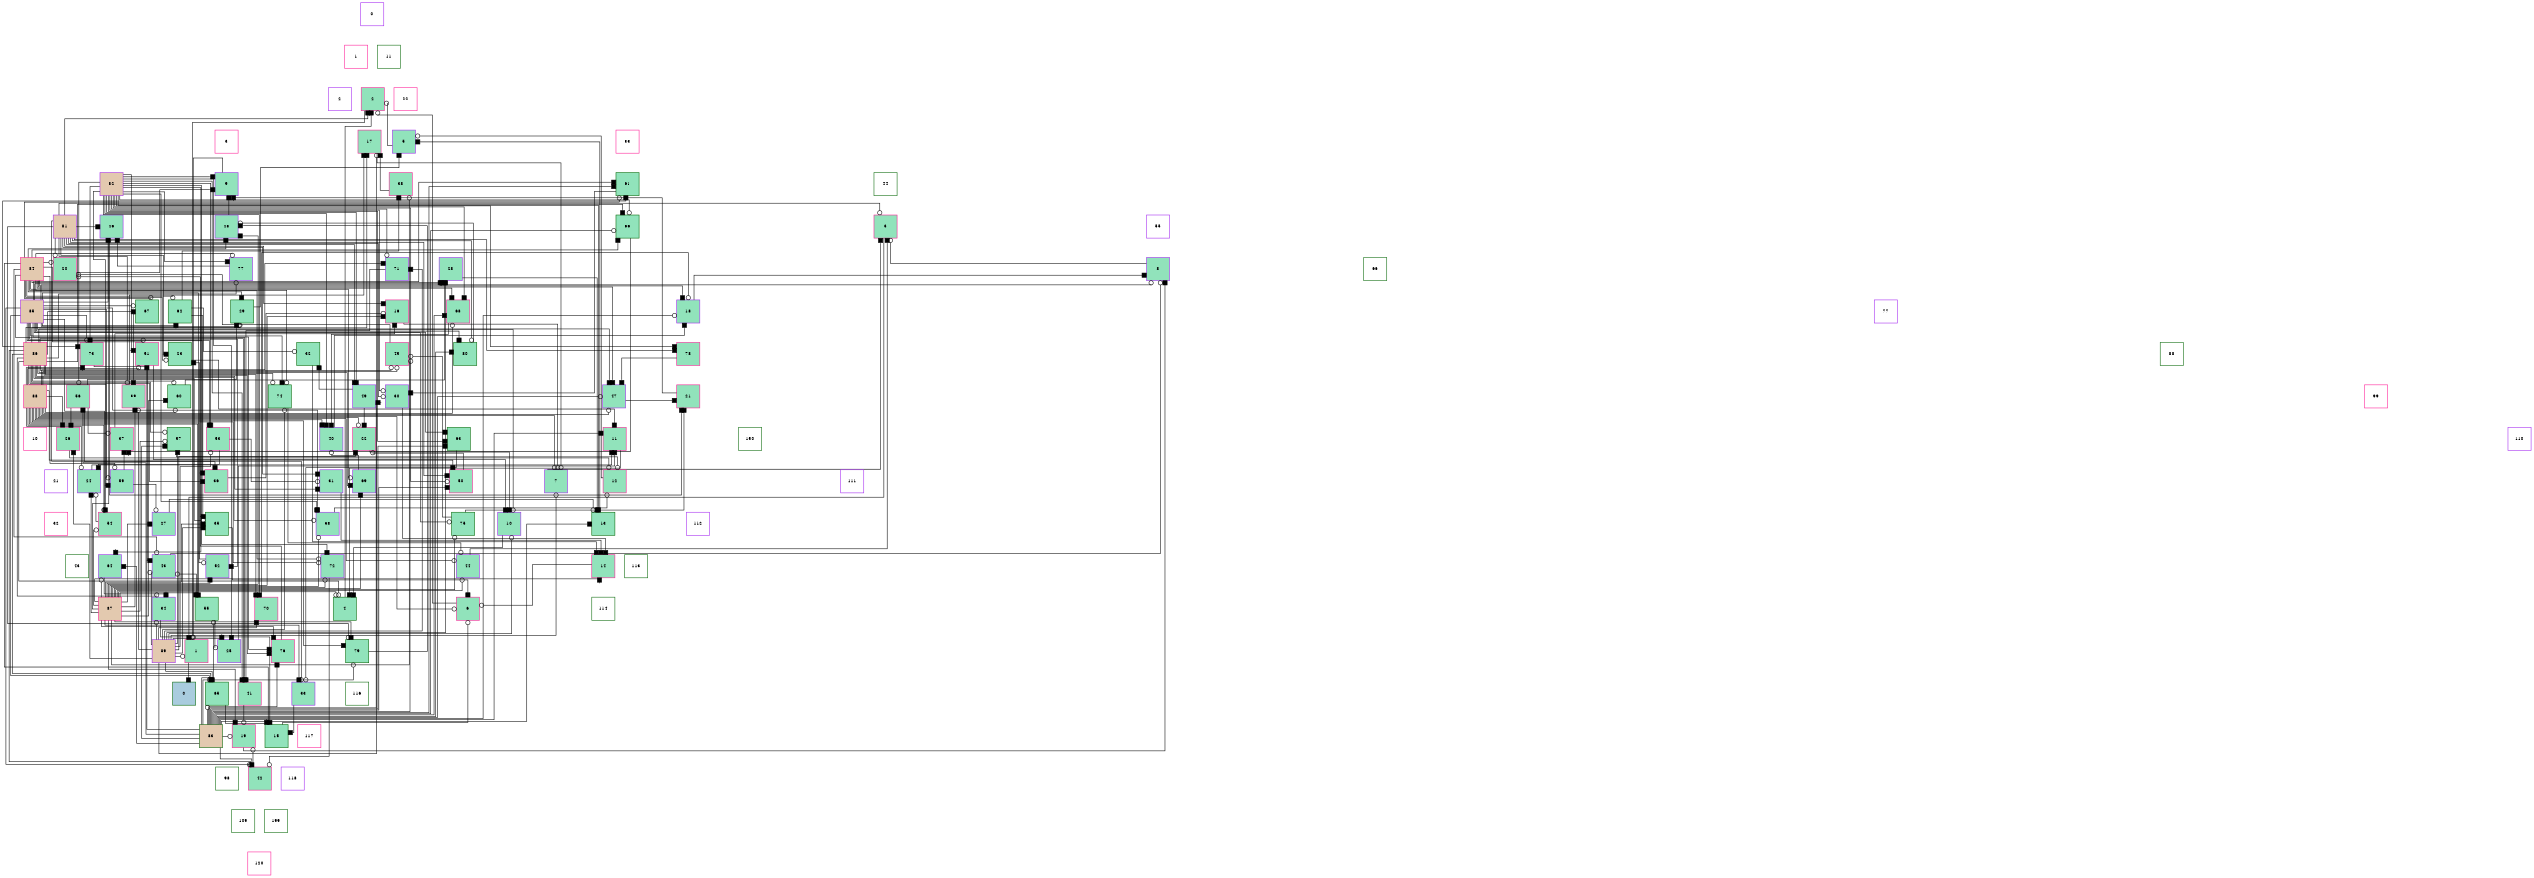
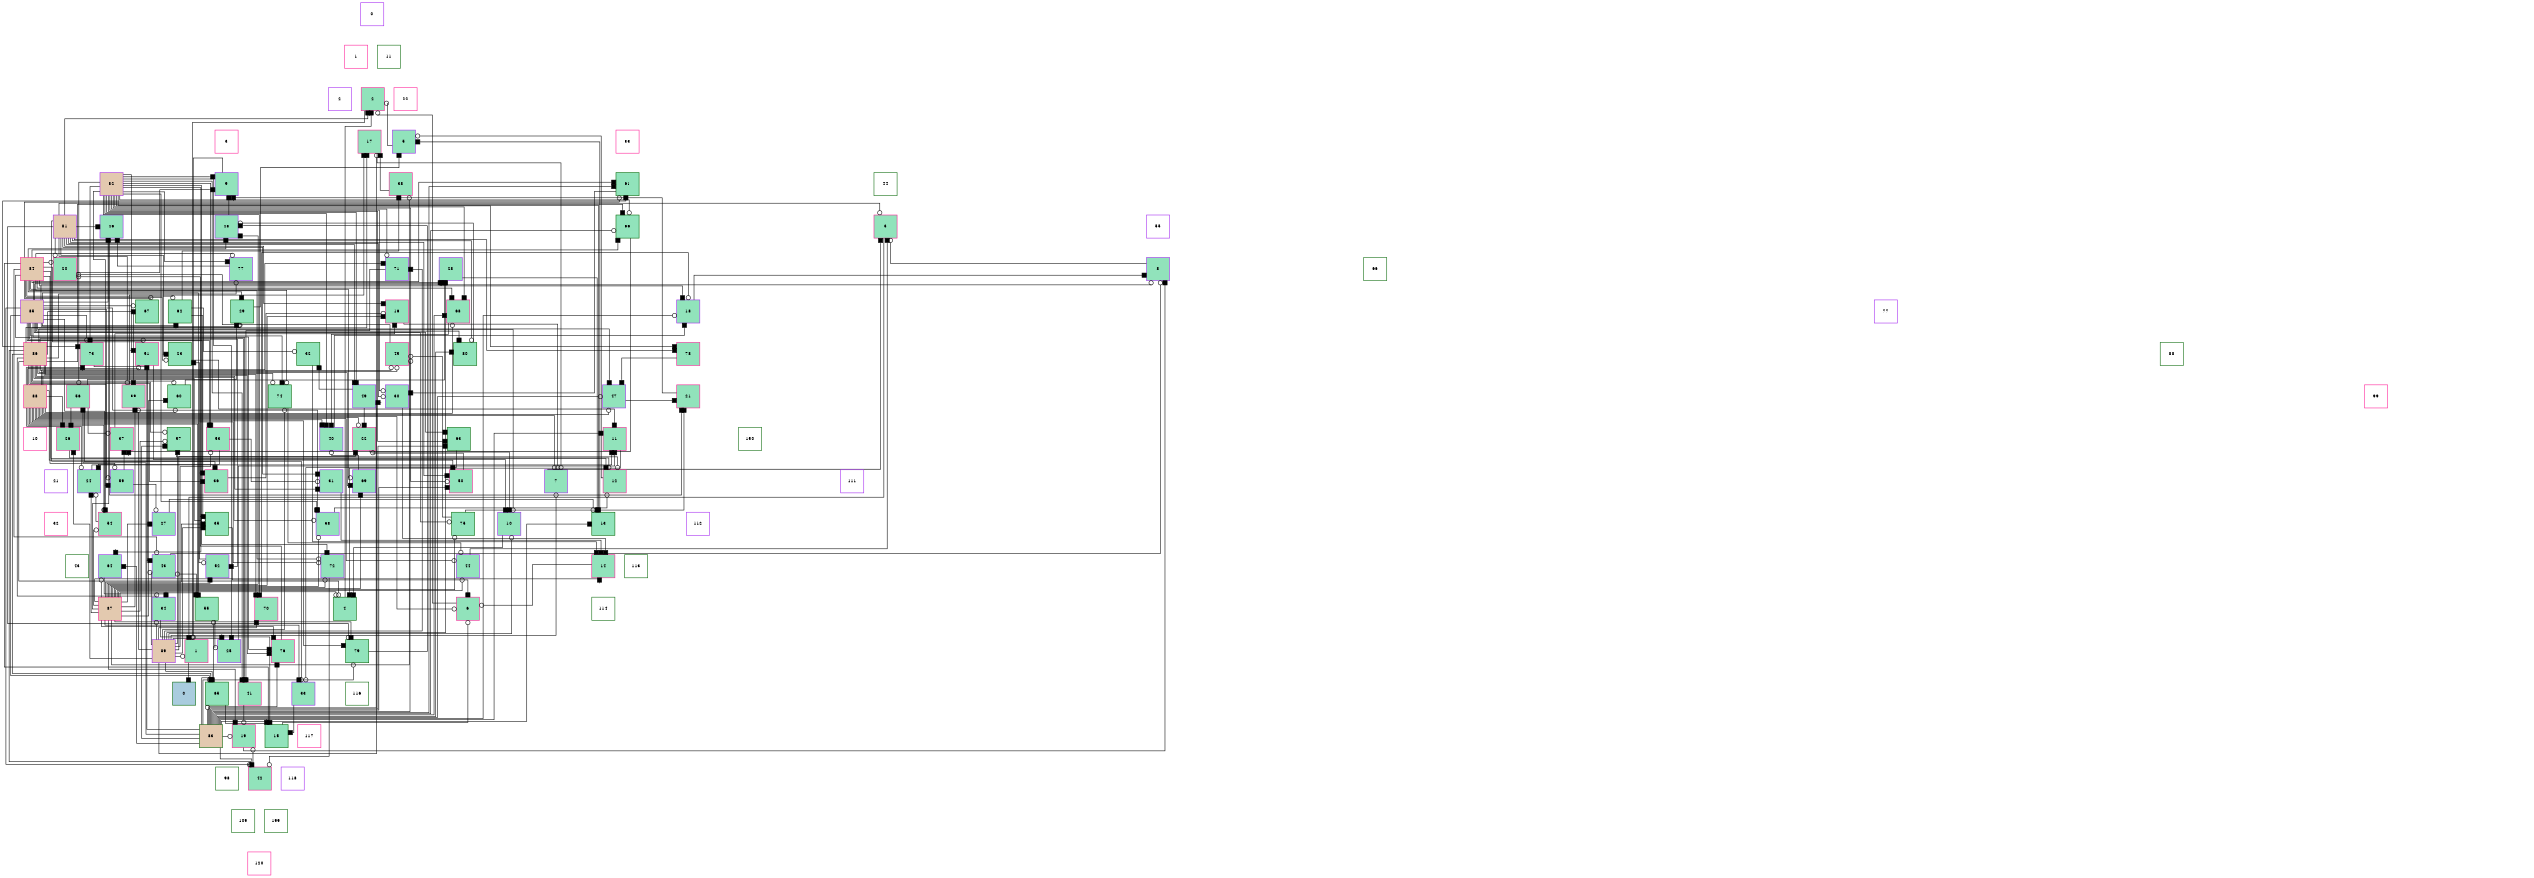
edge "84" -> "47": now "84" -> "12"
node "110": removed
